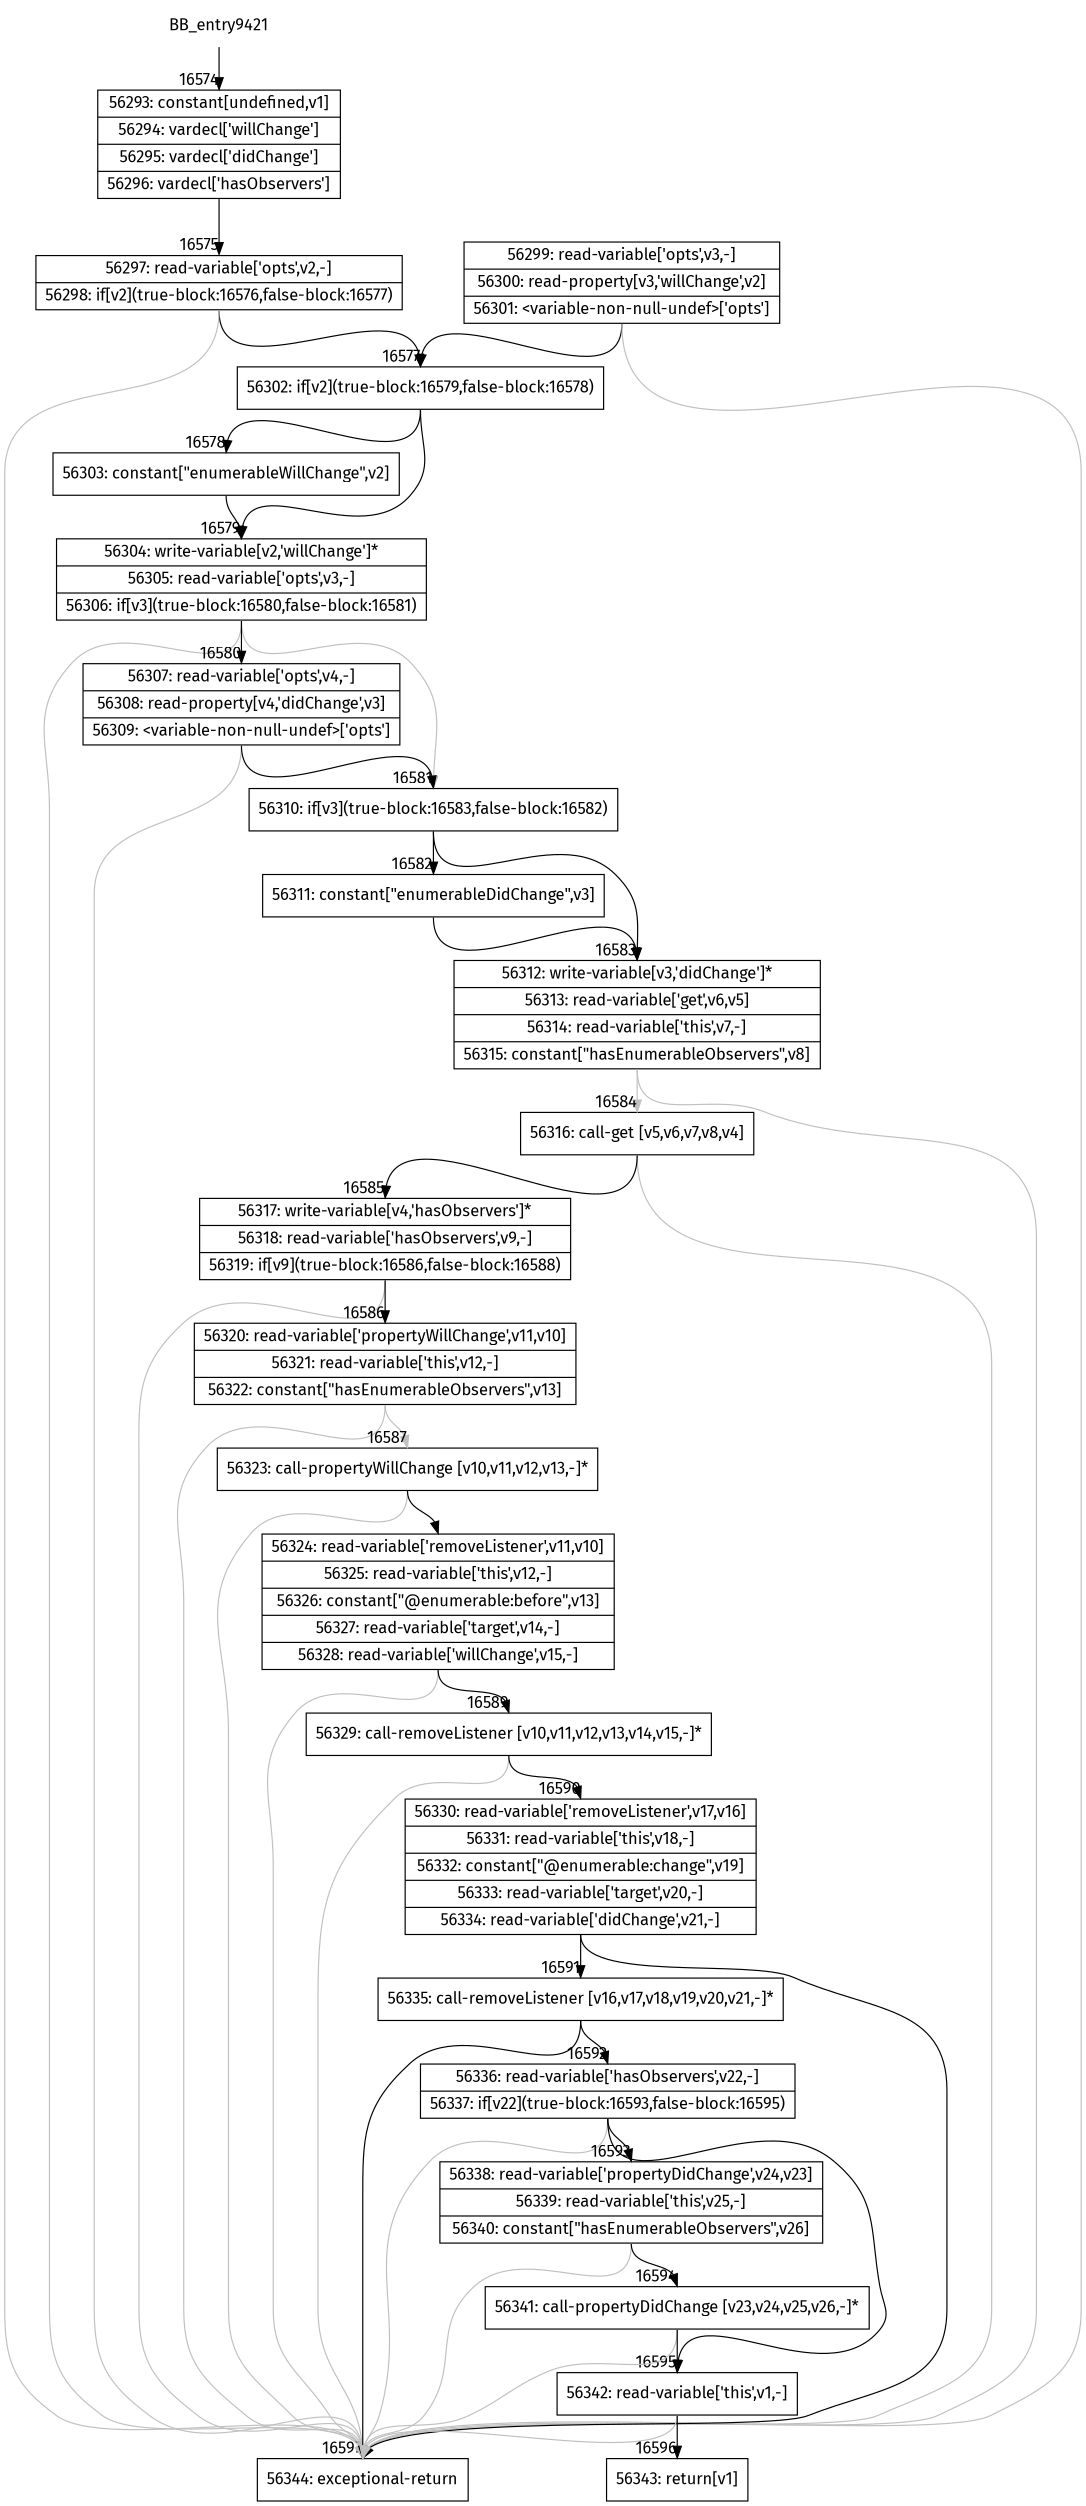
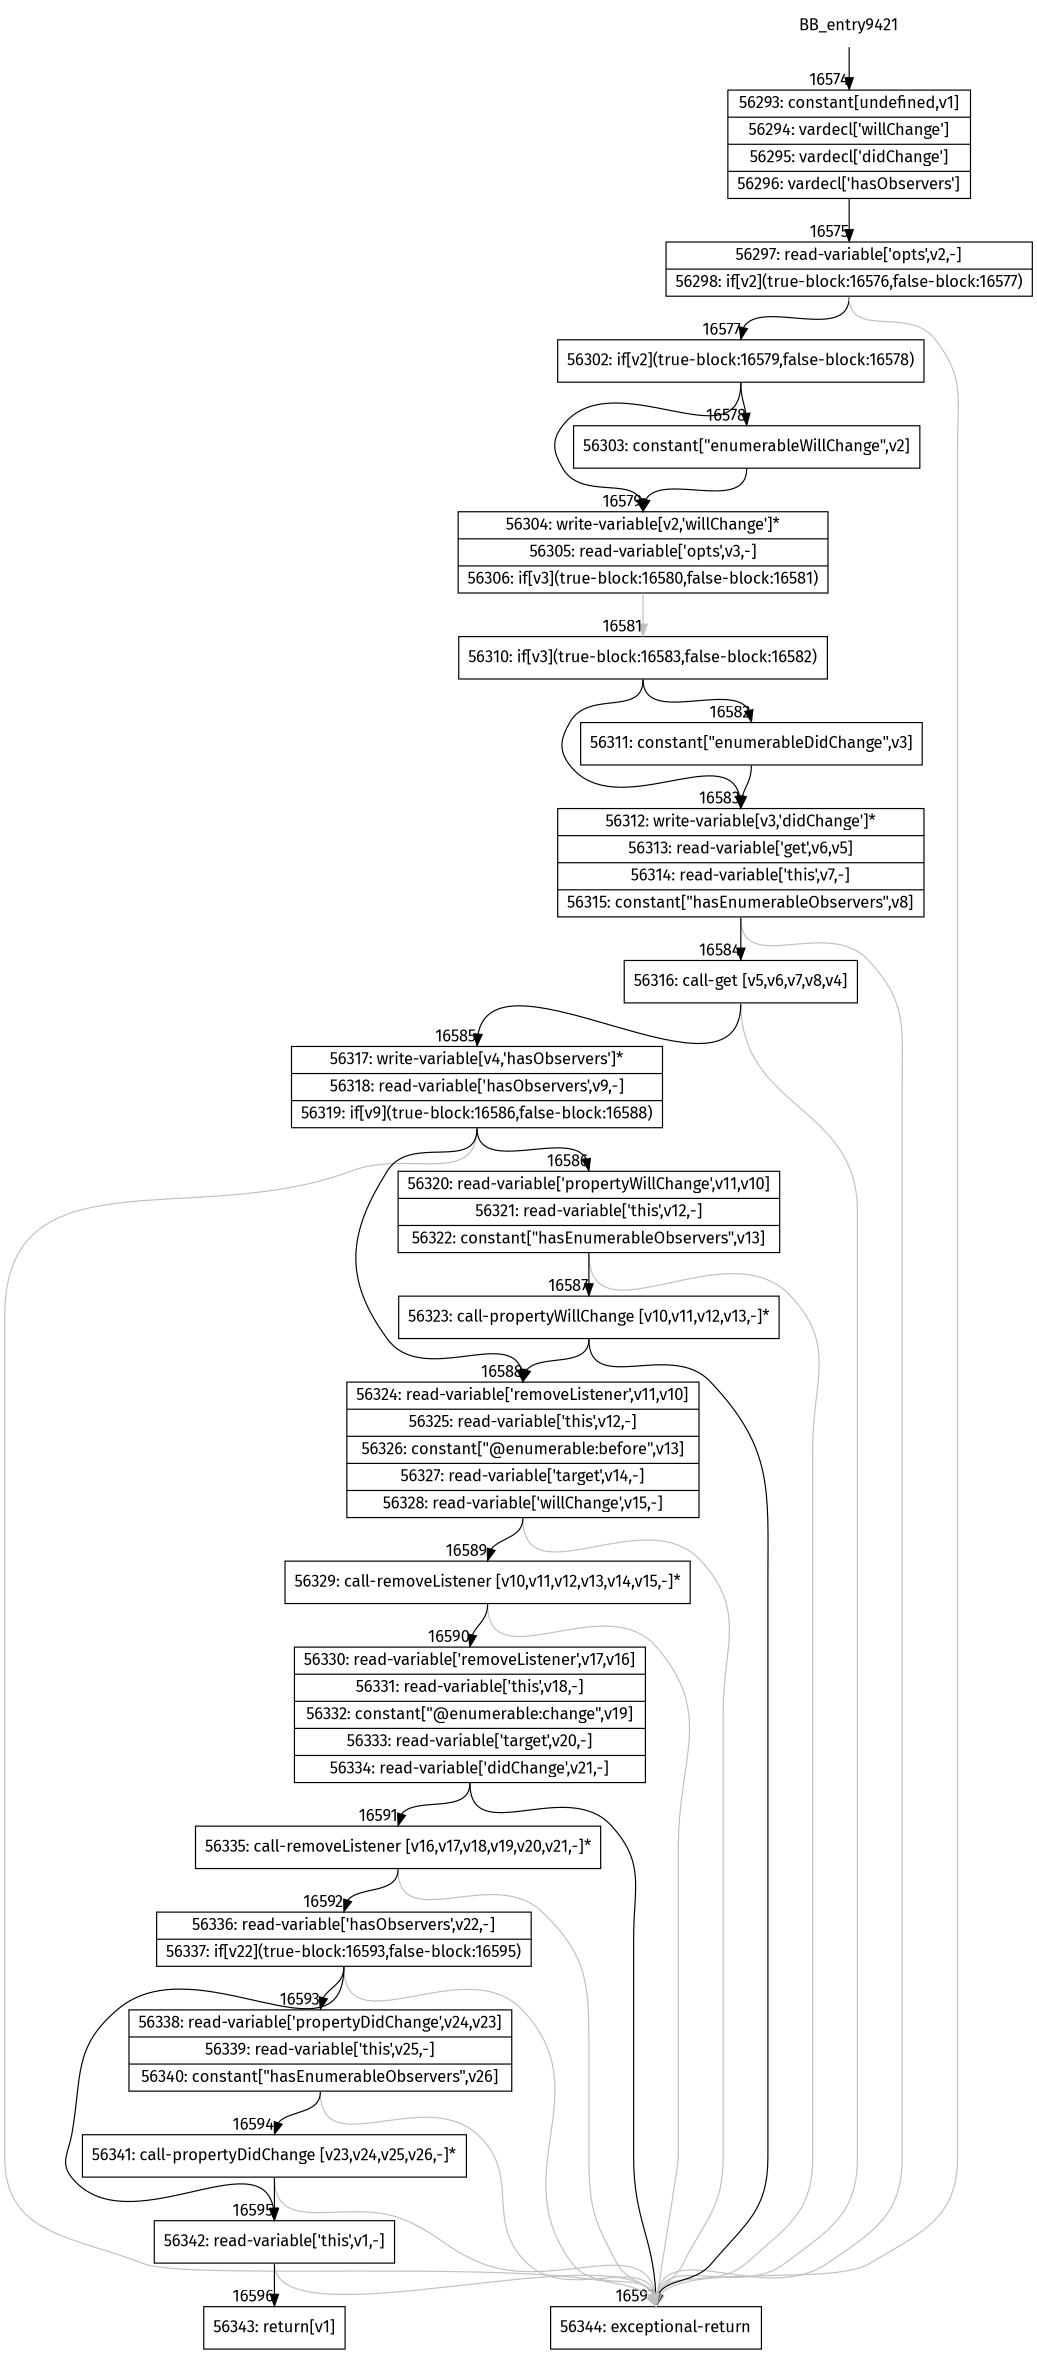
node "56299: read-variable['opts',v3,-]": removed
node "56307: read-variable['opts',v4,-]": removed
edge "56312: write-variable[v3,'didChange']*" -> "56316: call-get [v5,v6,v7,v8,v4]": color gray -> black
edge "56317: write-variable[v4,'hasObservers']*" -> "56324: read-variable['removeListener',v11,v10]": added
edge "56320: read-variable['propertyWillChange',v11,v10]" -> "56323: call-propertyWillChange [v10,v11,v12,v13,-]*": color gray -> black
edge "56304: write-variable[v2,'willChange']*" -> "56344: exceptional-return": removed
edge "56323: call-propertyWillChange [v10,v11,v12,v13,-]*" -> "56344: exceptional-return": color gray -> black
edge "56335: call-removeListener [v16,v17,v18,v19,v20,v21,-]*" -> "56344: exceptional-return": color black -> gray
